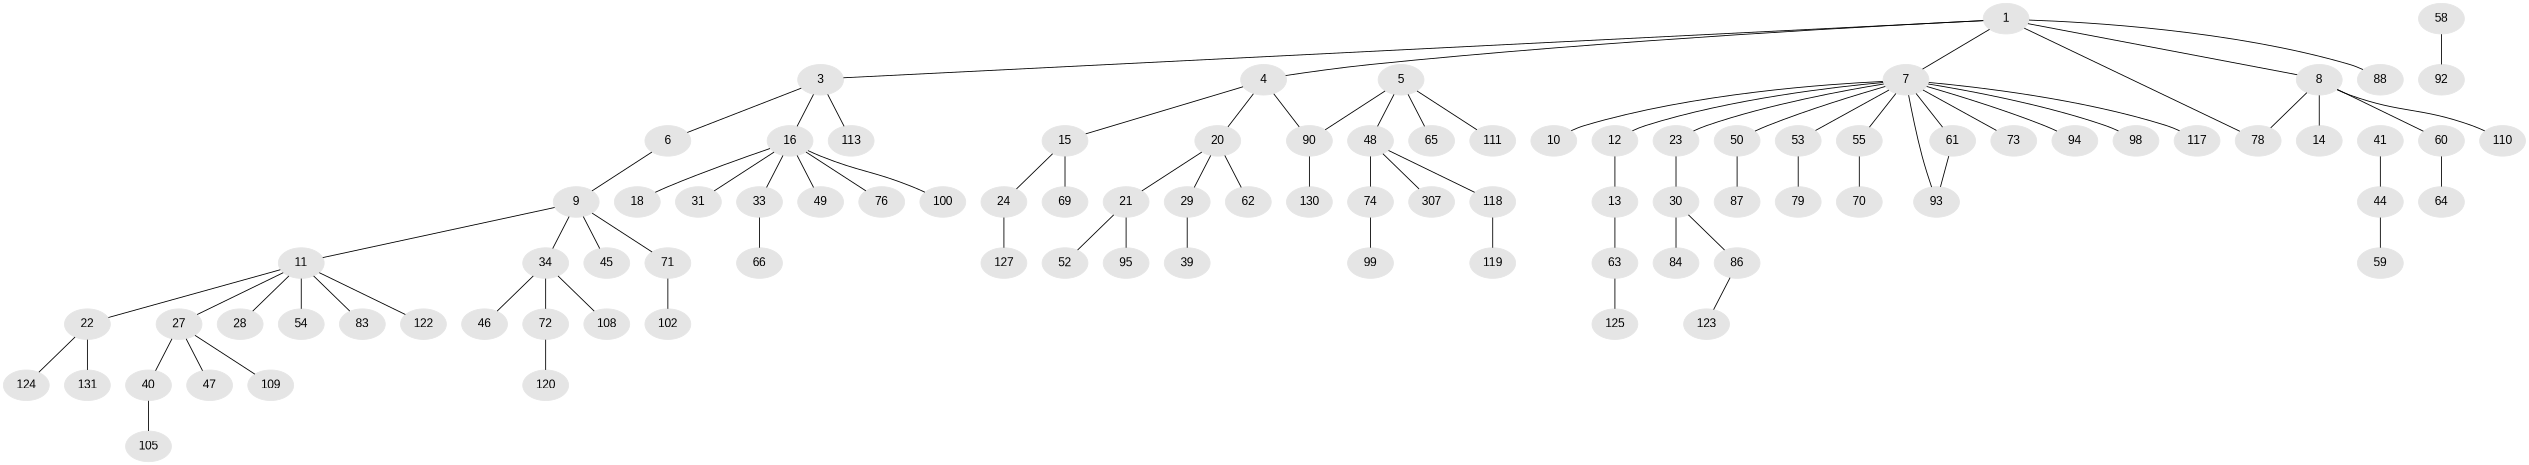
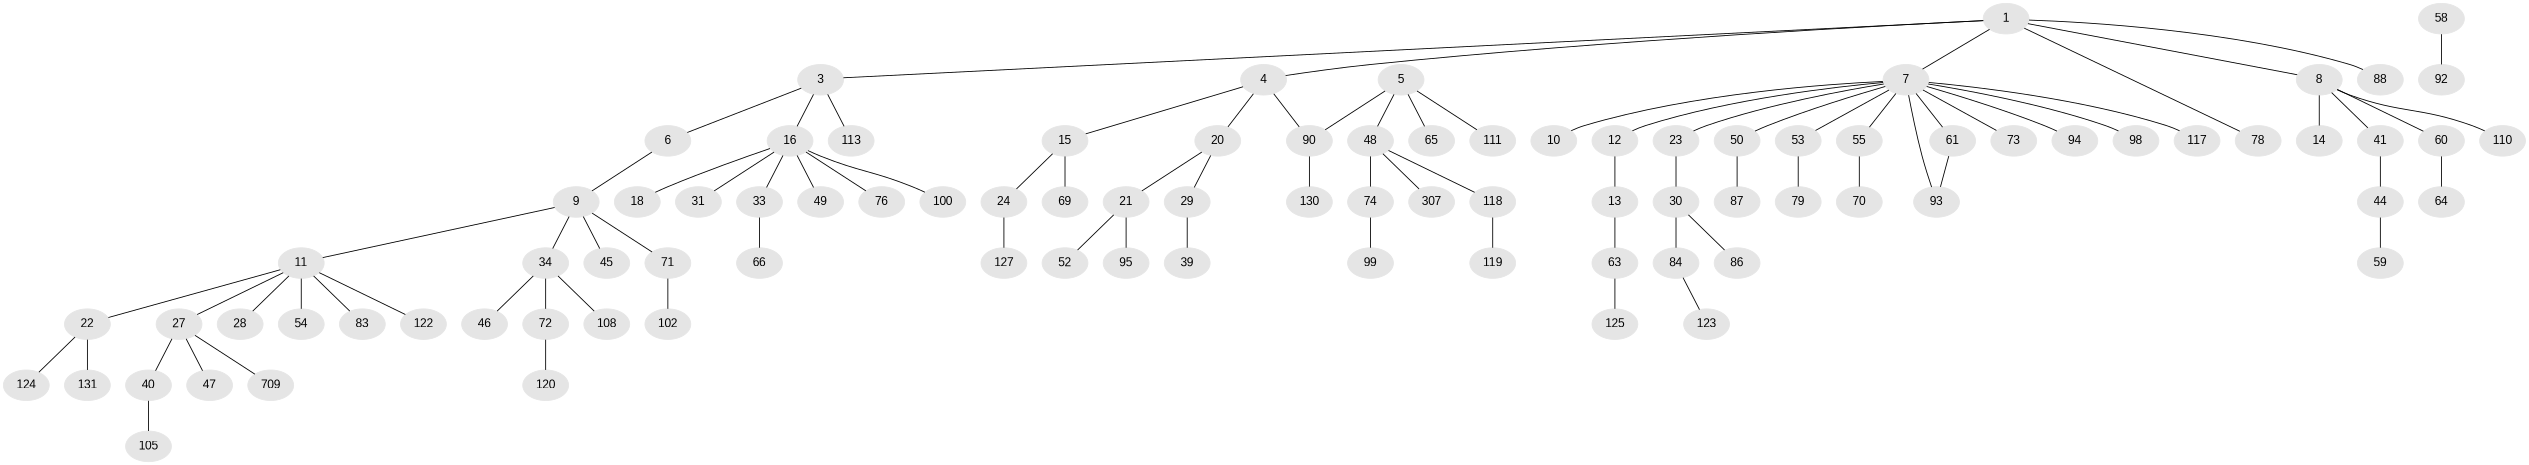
edge "8" -- "78": now "8" -- "41"
node "62": removed
edge "86" -- "123": now "84" -- "123"
node "109": label "109" -> "709"
